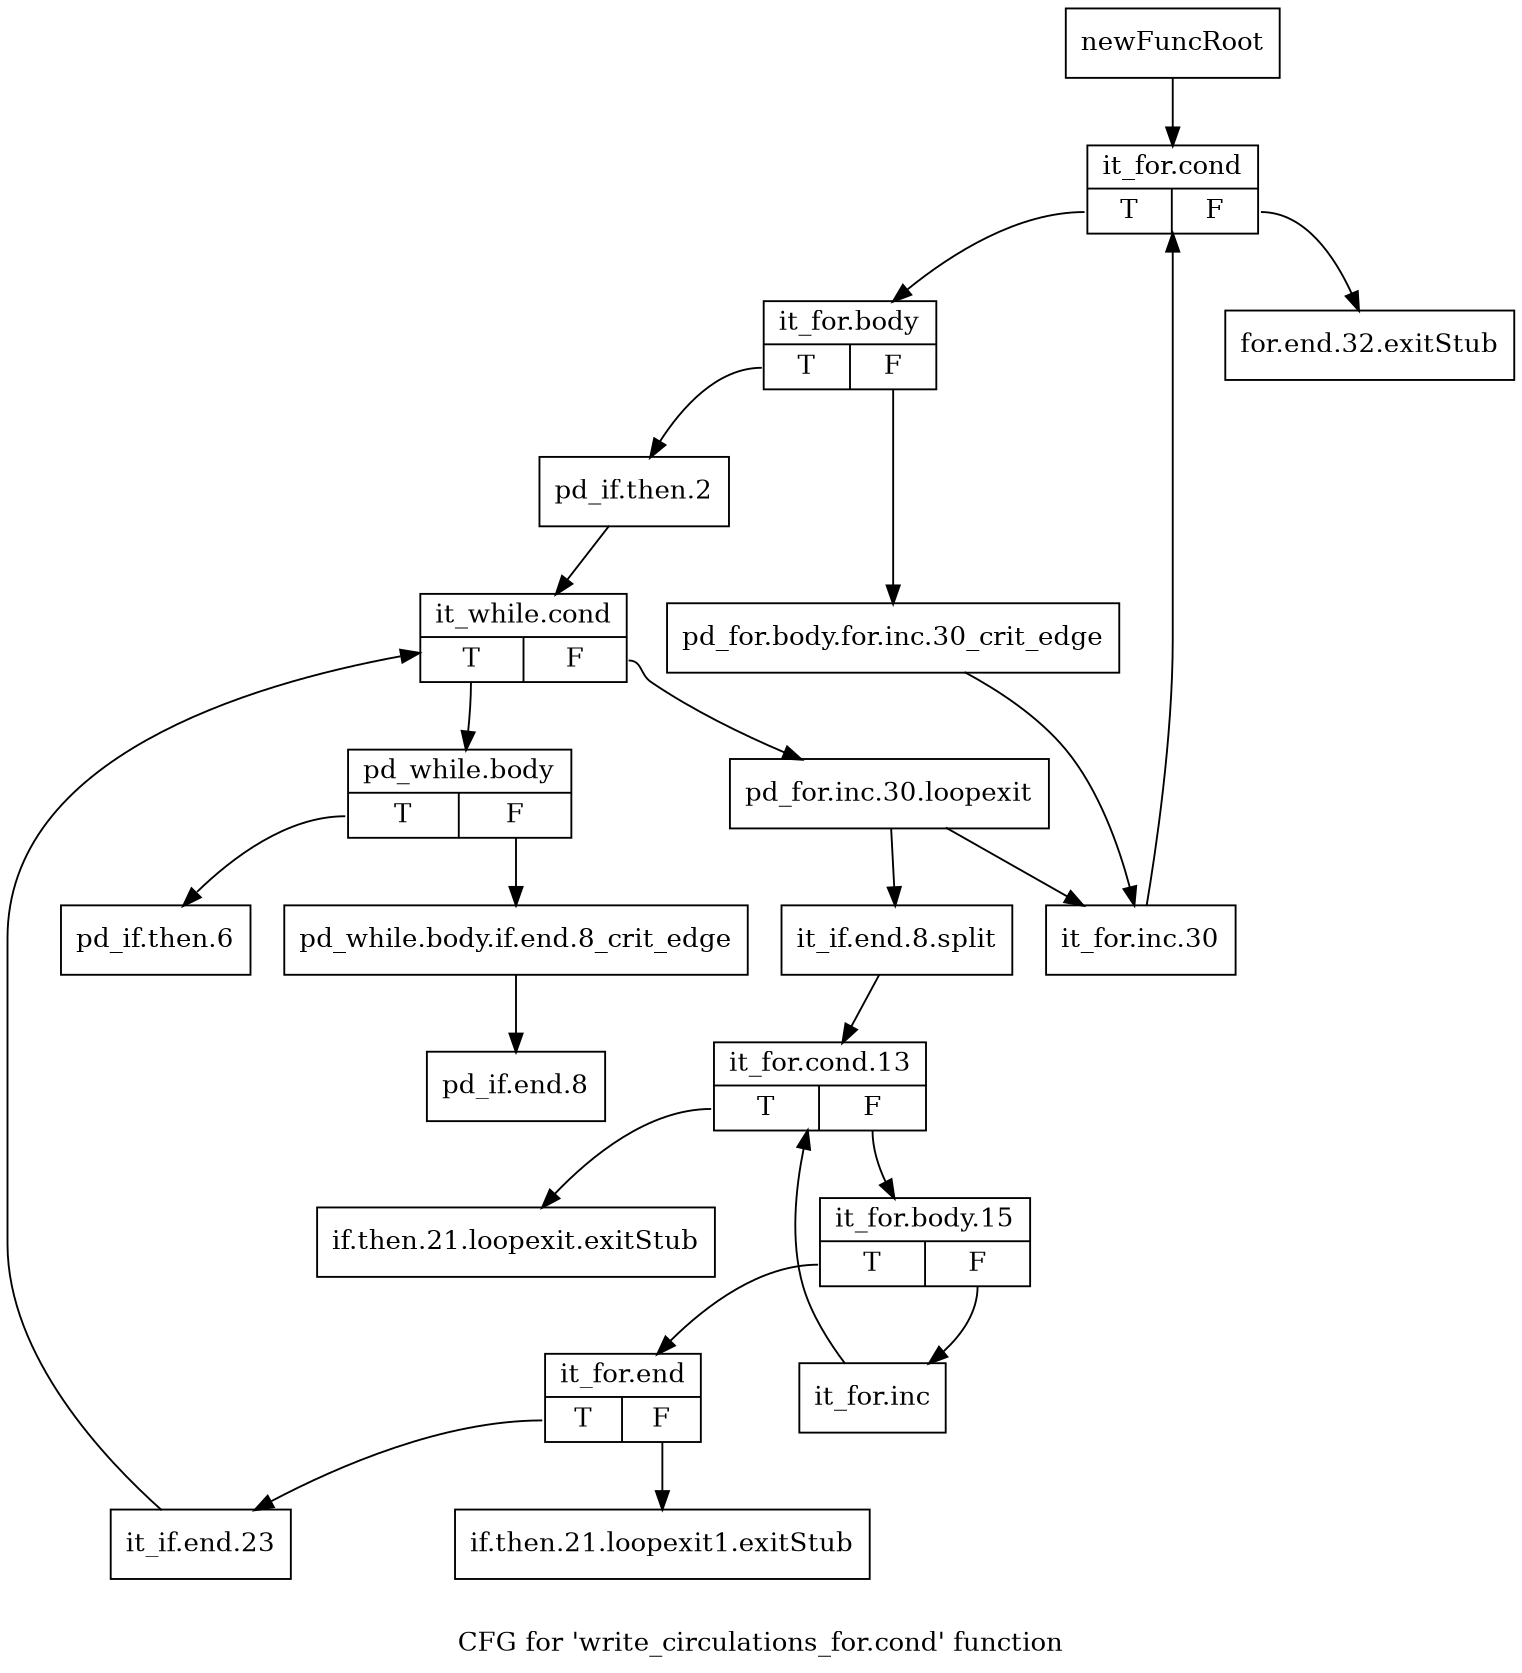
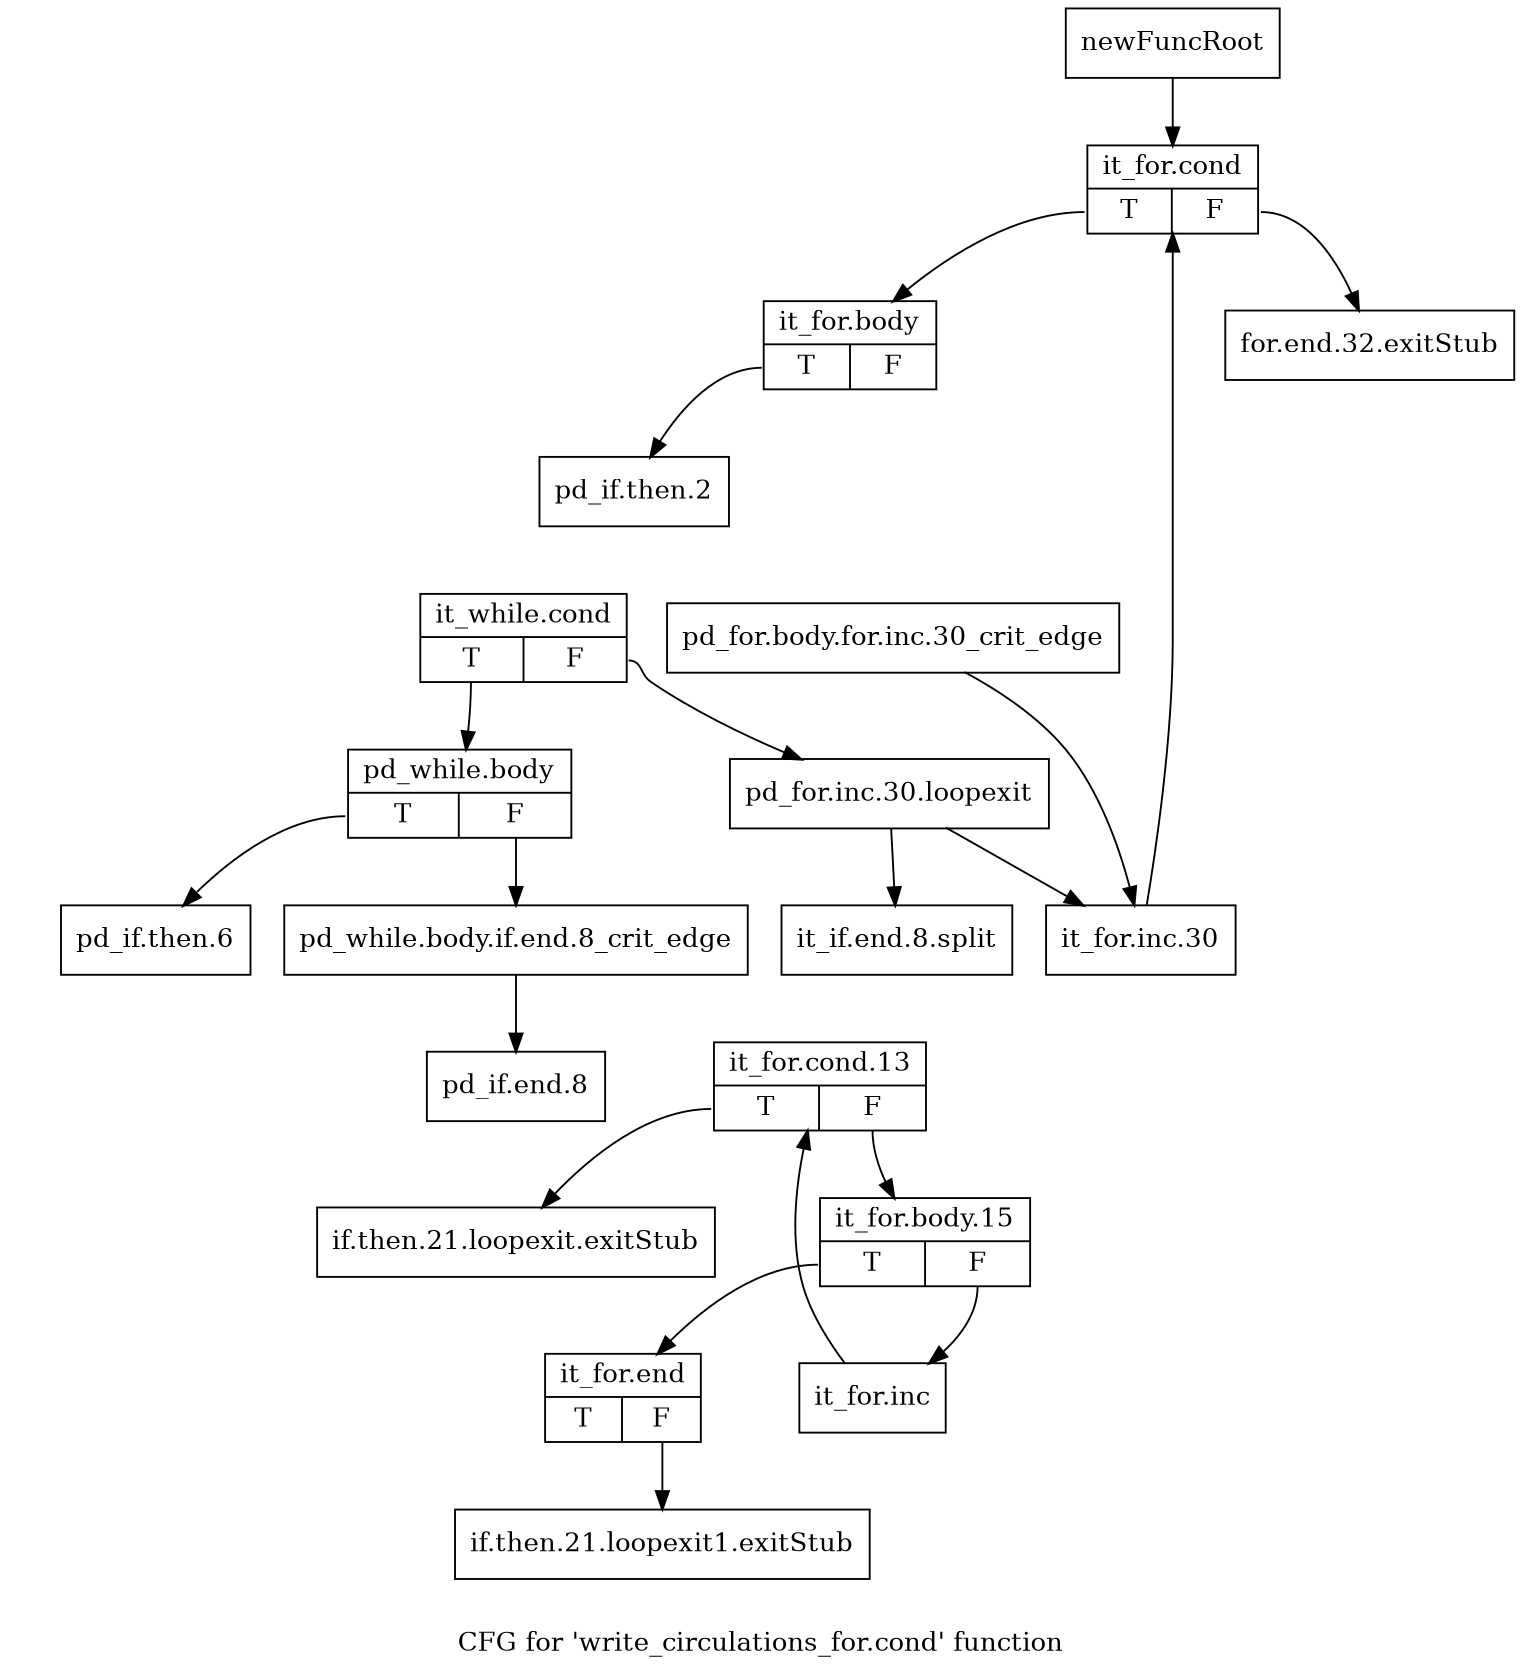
edge "it_for.body" -> "pd_for.body.for.inc.30_crit_edge": removed
edge "pd_if.then.2" -> "it_while.cond": removed
edge "it_if.end.8.split" -> "it_for.cond.13": removed
node "it_if.end.23": removed
